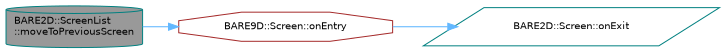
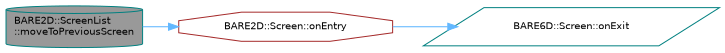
node "BARE9D::Screen::onEntry": label "BARE9D::Screen::onEntry" -> "BARE2D::Screen::onEntry"
node "BARE2D::Screen::onExit": label "BARE2D::Screen::onExit" -> "BARE6D::Screen::onExit"
